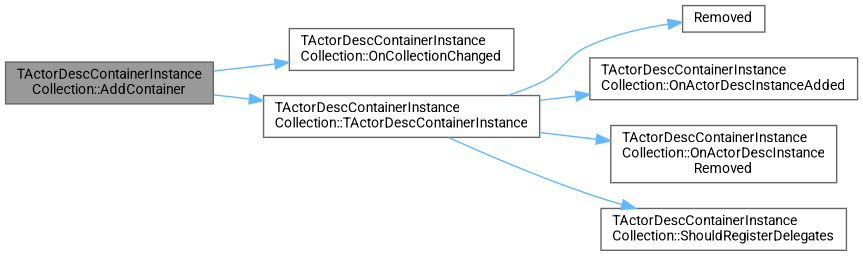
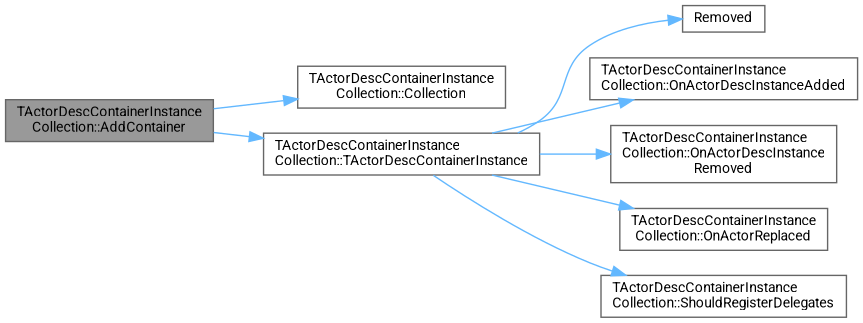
node "TActorDescContainerInstance Collection::OnCollectionChanged": label "TActorDescContainerInstance Collection::OnCollectionChanged" -> "TActorDescContainerInstance Collection::Collection"
node "TActorDescContainerInstance Collection::OnActorReplaced": added
